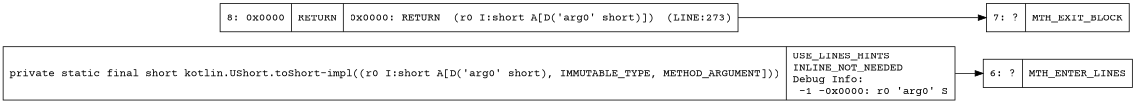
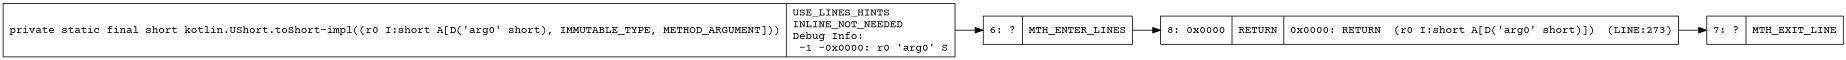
node "7: ?": text "MTH_EXIT_BLOCK" -> "MTH_EXIT_LINE"
edge "6: ?" -> "8: 0x0000": added
